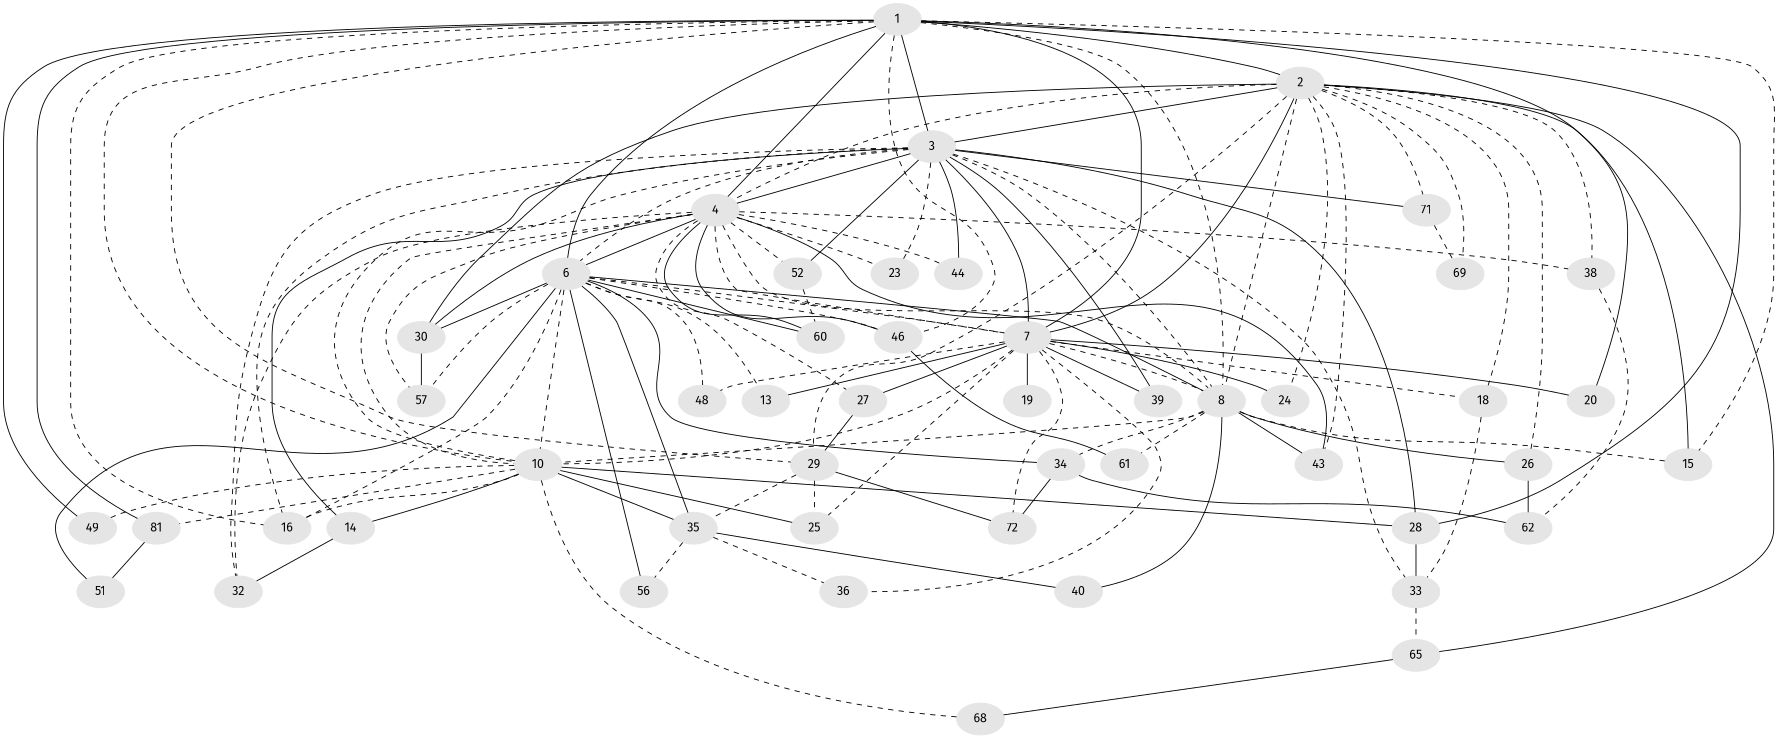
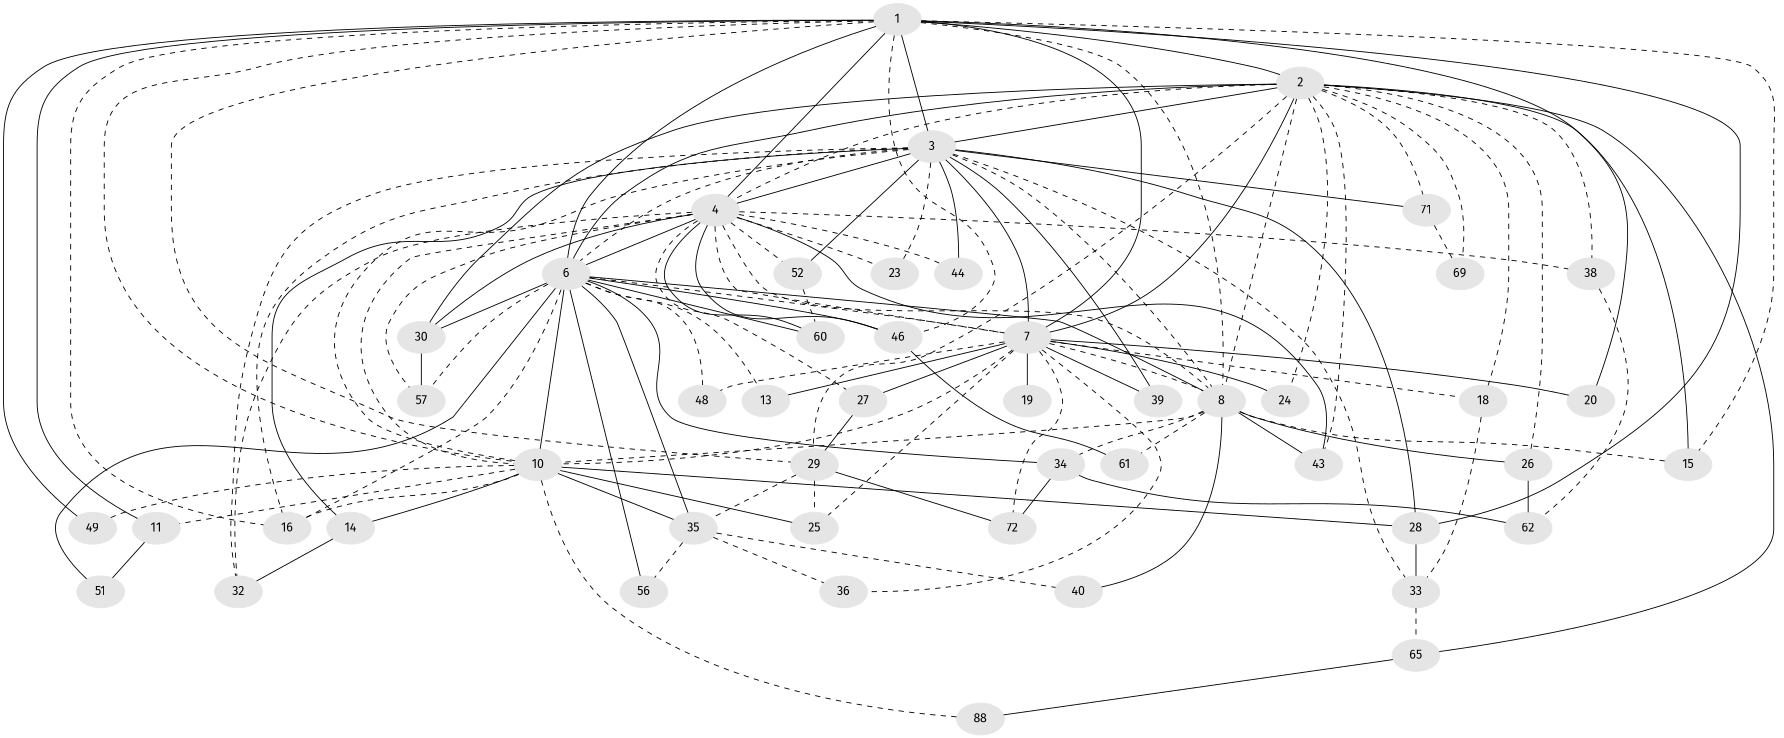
edge "2" -- "6": added
edge "6" -- "46": style dashed -> solid
edge "6" -- "10": style dashed -> solid
node "81": label "81" -> "11"
edge "35" -- "40": style solid -> dashed
node "68": label "68" -> "88"
